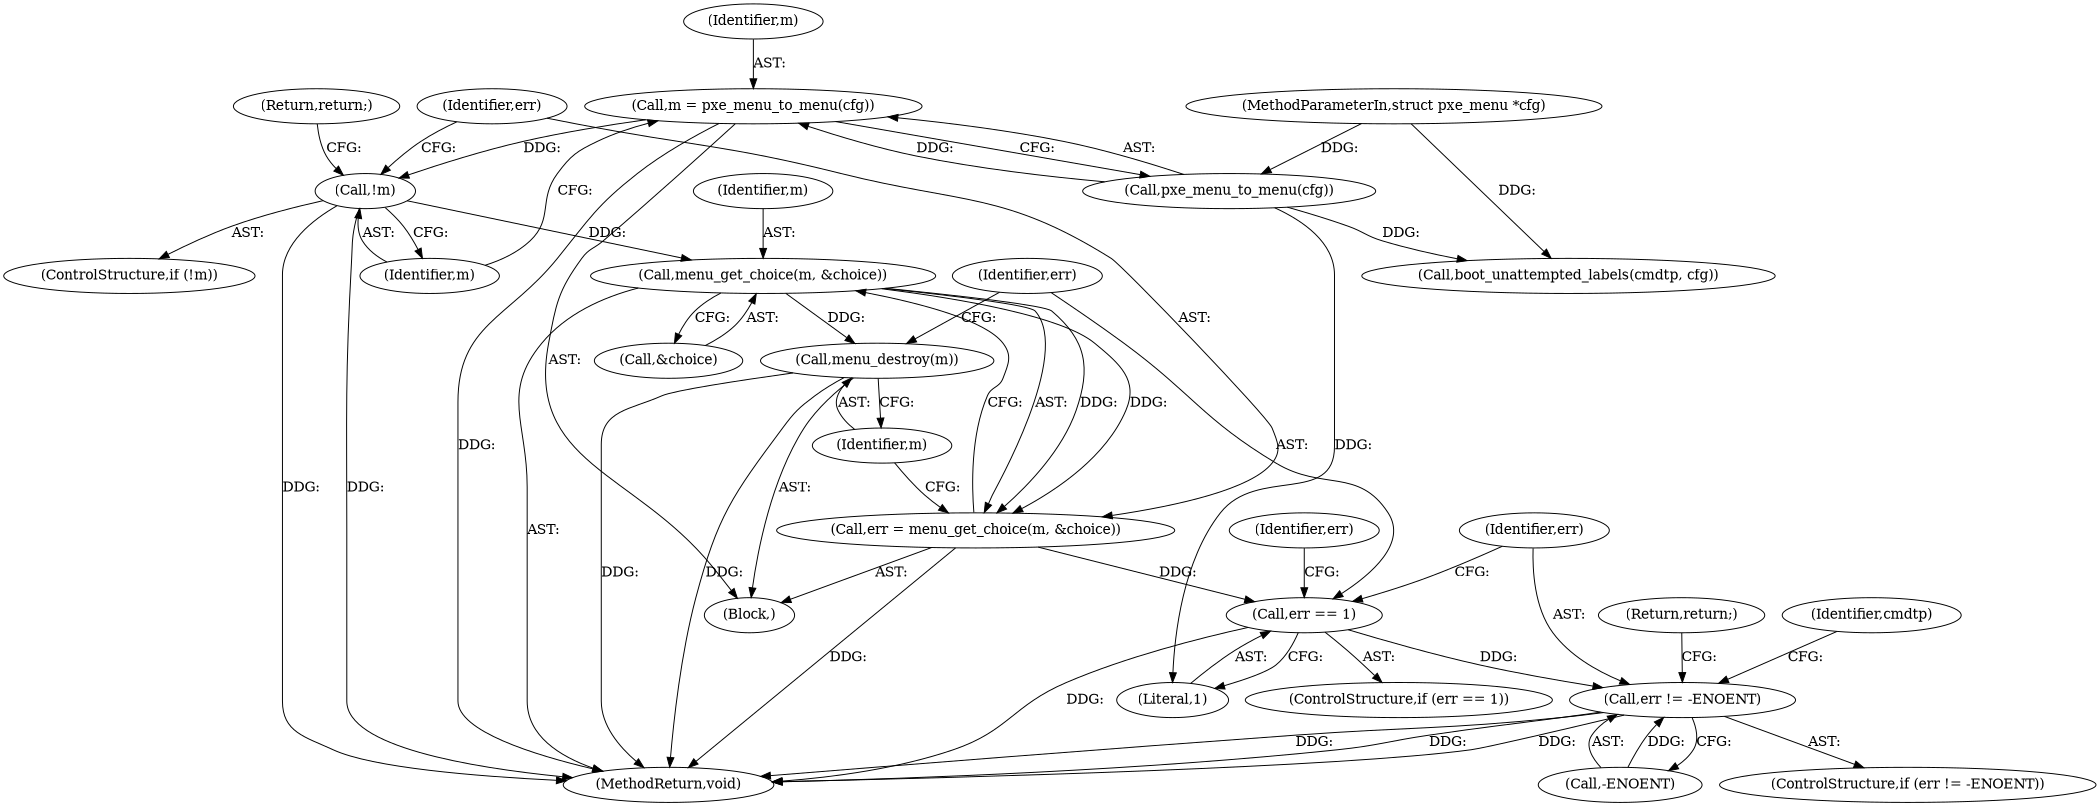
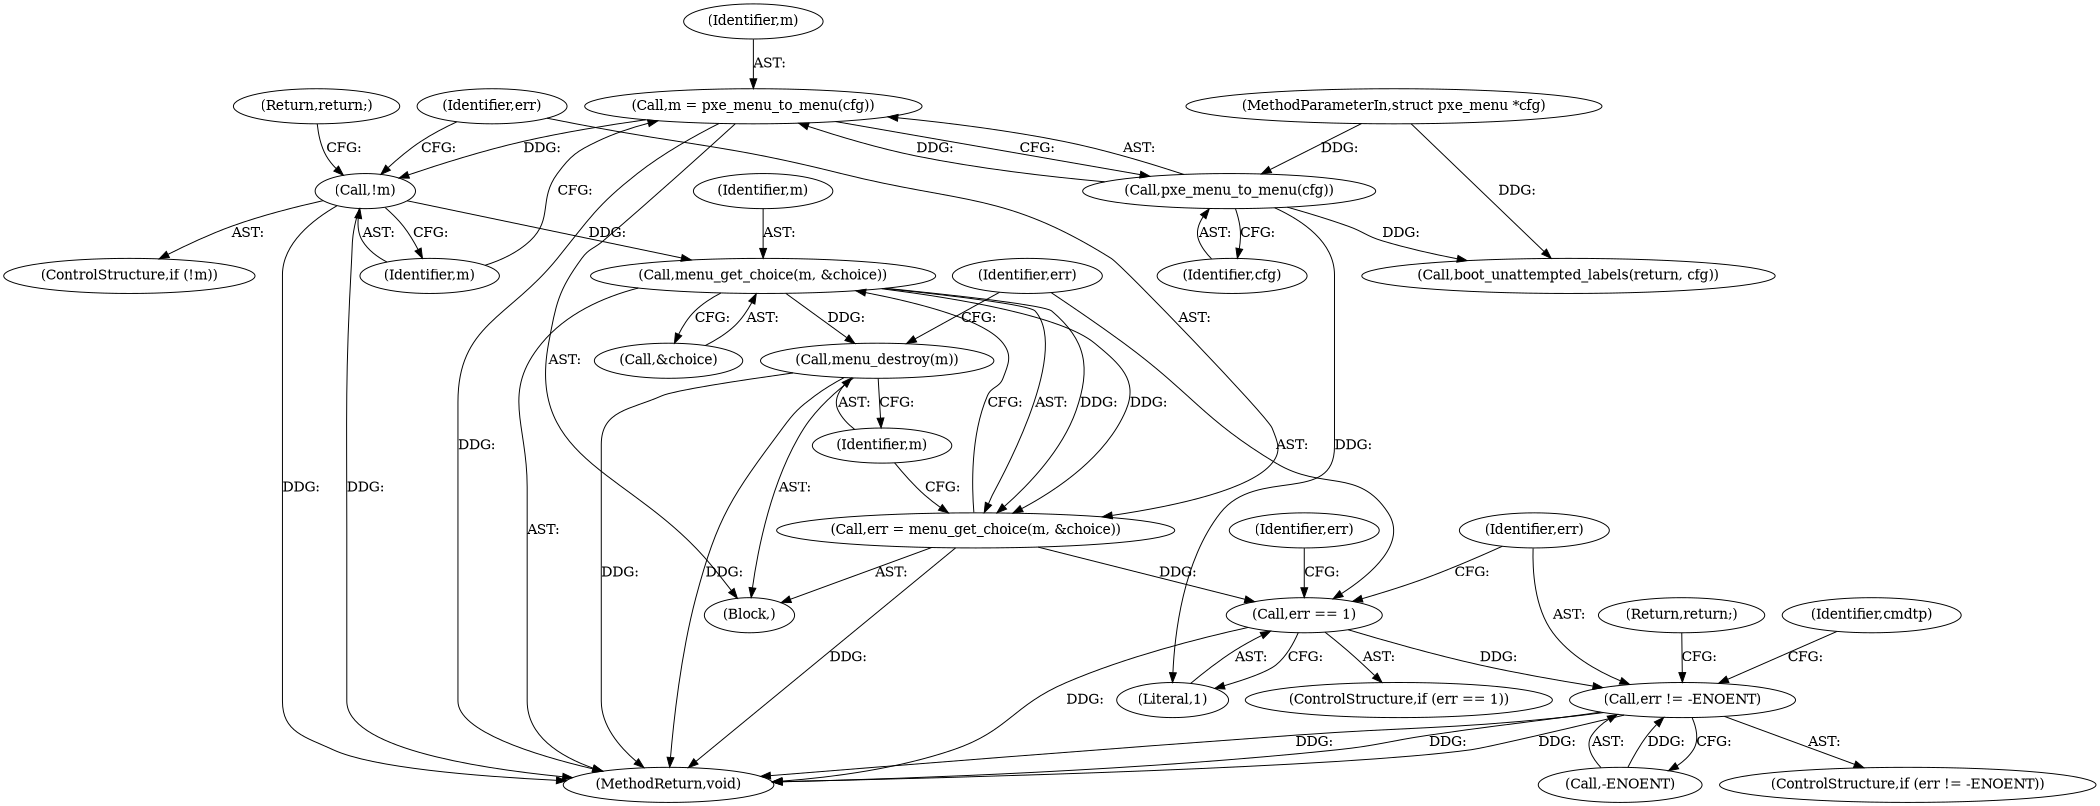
node "(Identifier,cfg)": added
node "(Call,boot_unattempted_labels(cmdtp, cfg))": label "(Call,boot_unattempted_labels(cmdtp, cfg))" -> "(Call,boot_unattempted_labels(return, cfg))"
